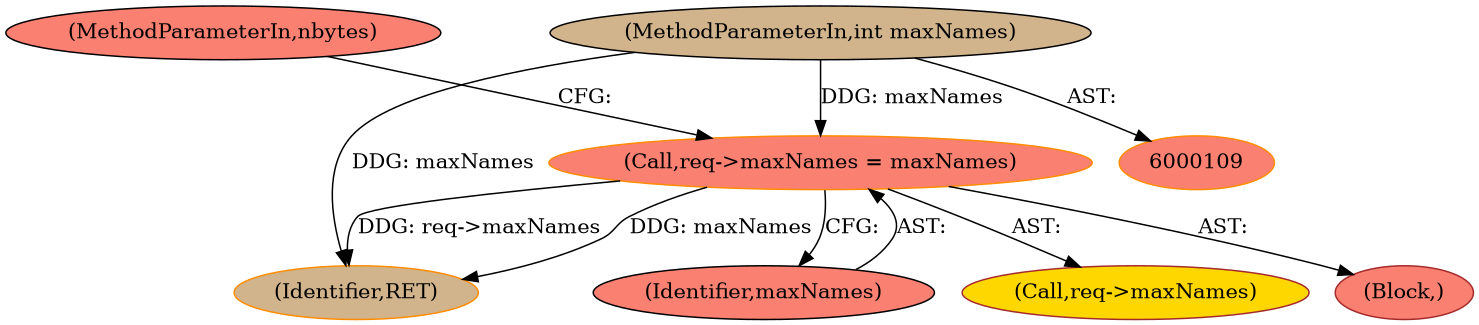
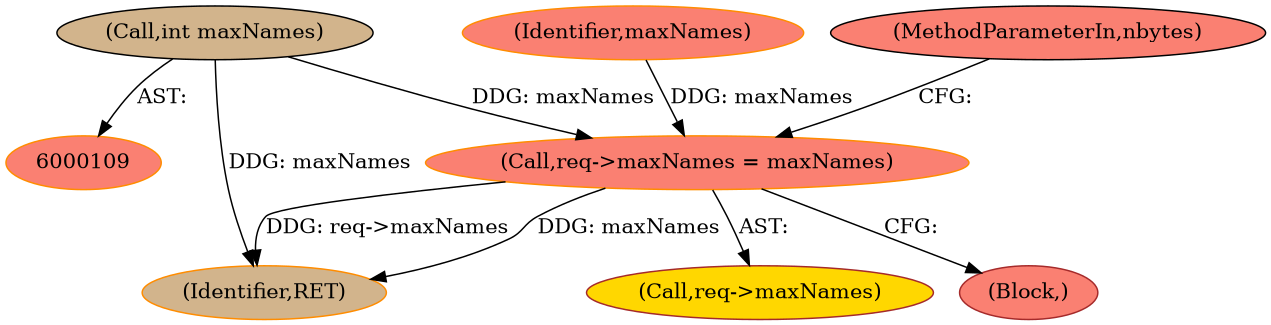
node "(MethodParameterIn,int maxNames)": label "(MethodParameterIn,int maxNames)" -> "(Call,int maxNames)"
edge "(Call,req->maxNames = maxNames)" -> "(Identifier,maxNames)": removed, label "CFG:"
edge "(Identifier,maxNames)" -> "(Call,req->maxNames = maxNames)": label "AST: " -> "DDG: maxNames"
edge "(Call,req->maxNames = maxNames)" -> "(Block,)": label "AST: " -> "CFG: "
node "(Identifier,maxNames)": color black -> darkorange
